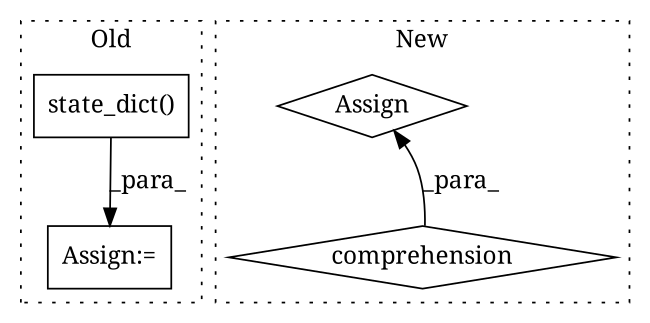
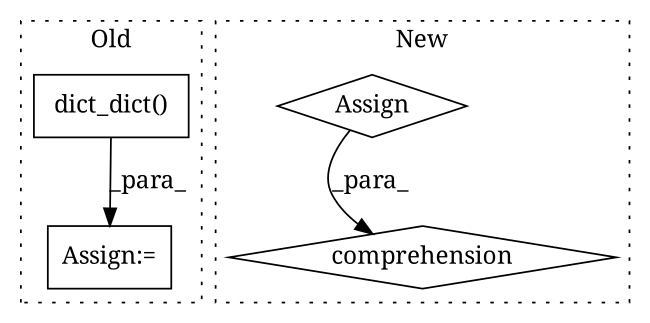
node "state_dict()": label "state_dict()" -> "dict_dict()"
edge "comprehension" -> "Assign": reversed
